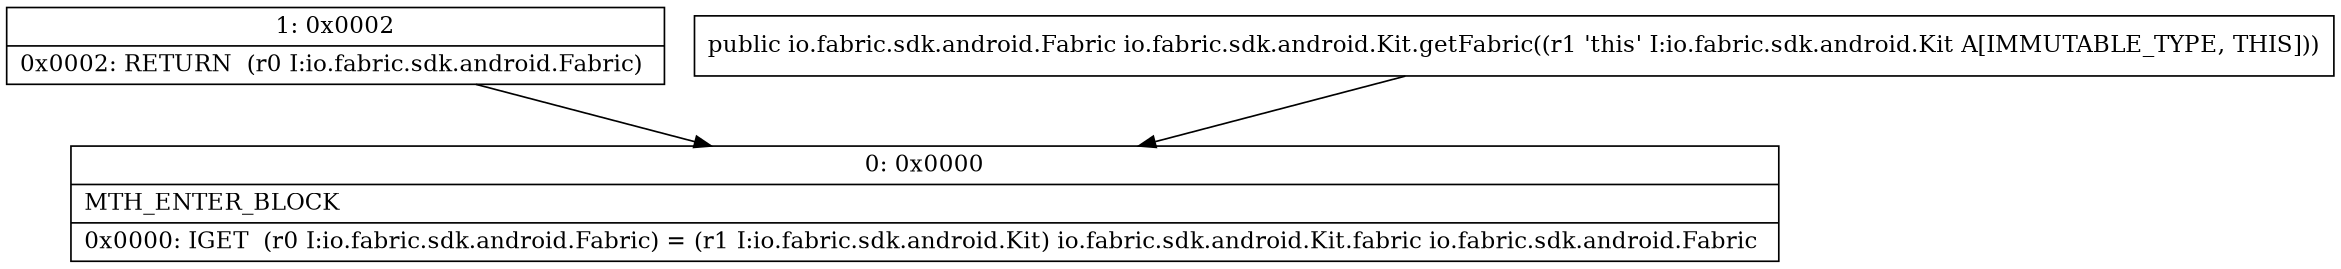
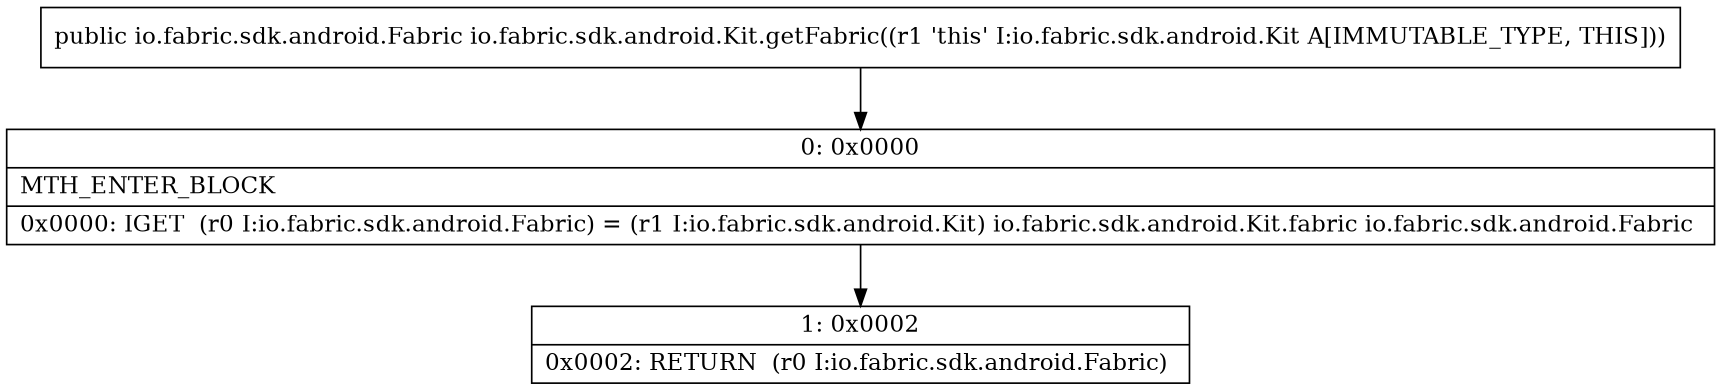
edge "1: 0x0002" -> "0: 0x0000": reversed
